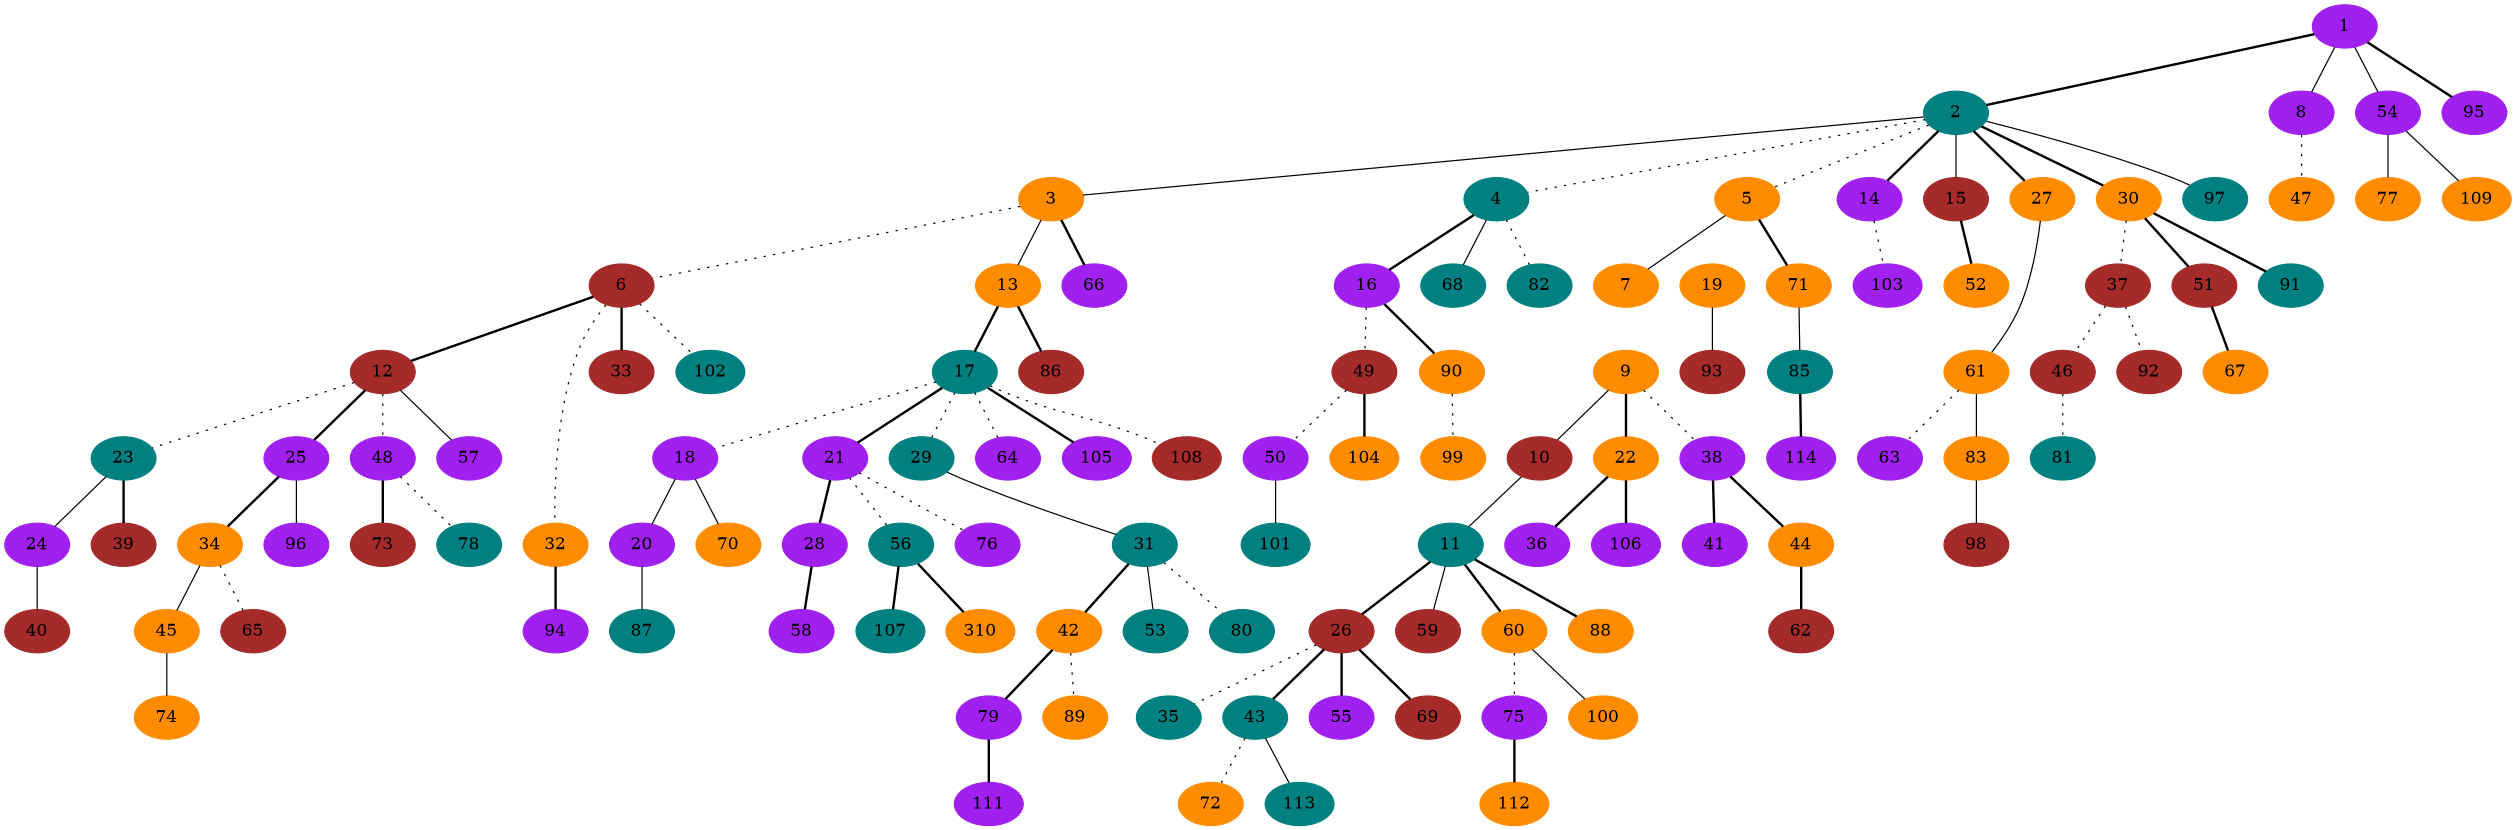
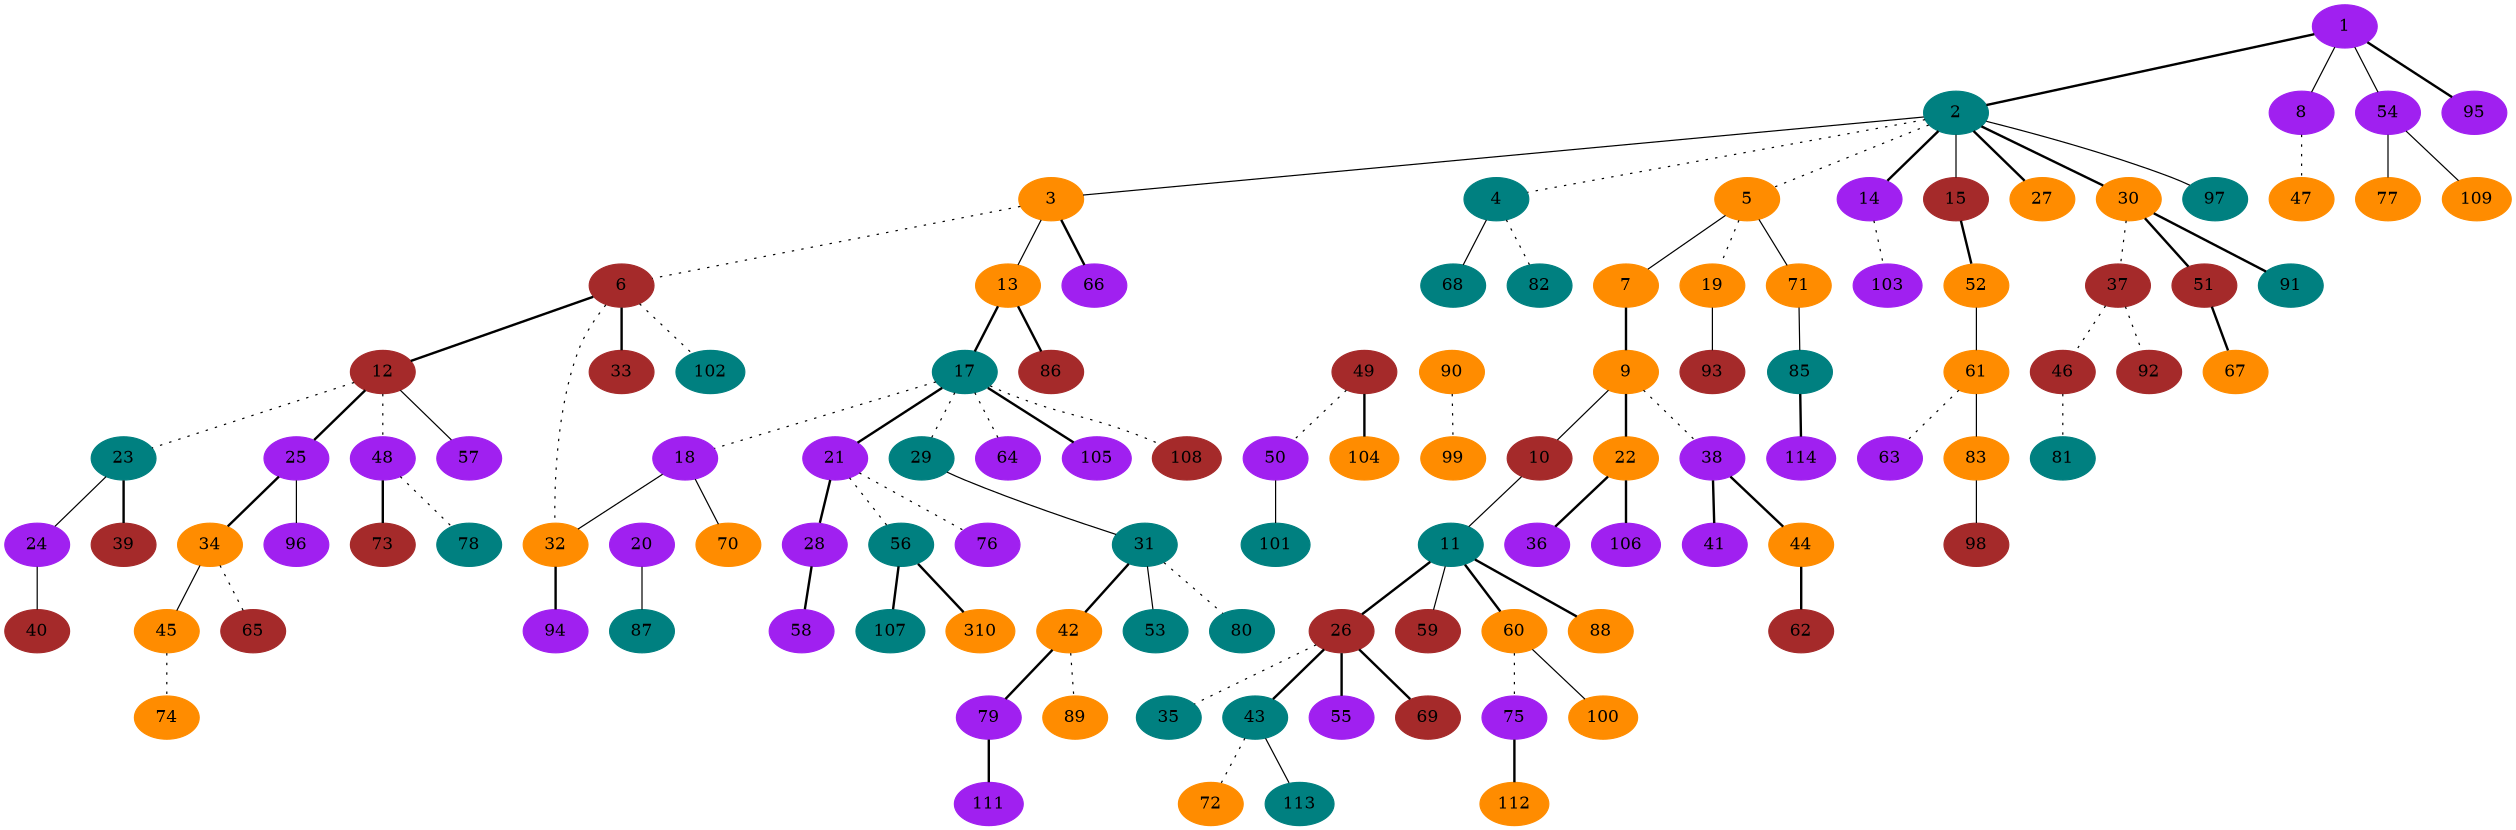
edge "5" -- "19": added
edge "5" -- "71": style bold -> solid
node "16": removed
edge "27" -- "61": now "52" -- "61"
edge "7" -- "9": added
edge "18" -- "20": now "18" -- "32"
edge "45" -- "74": style solid -> dotted
